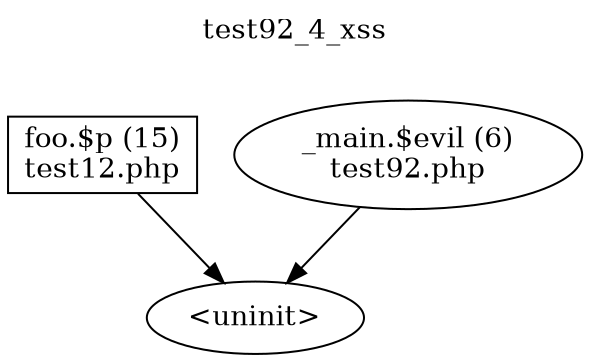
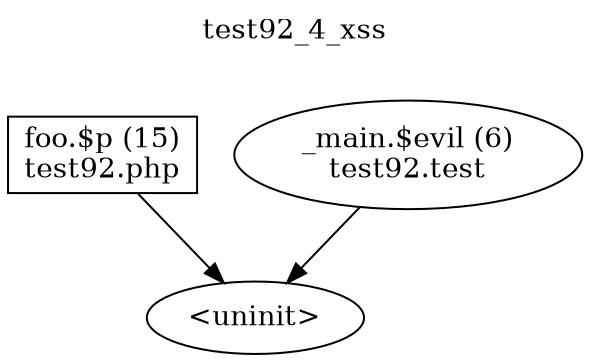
node "foo.$p (15) test12.php": label "foo.$p (15) test12.php" -> "foo.$p (15) test92.php"
node "_main.$evil (6) test92.php": label "_main.$evil (6) test92.php" -> "_main.$evil (6) test92.test"
